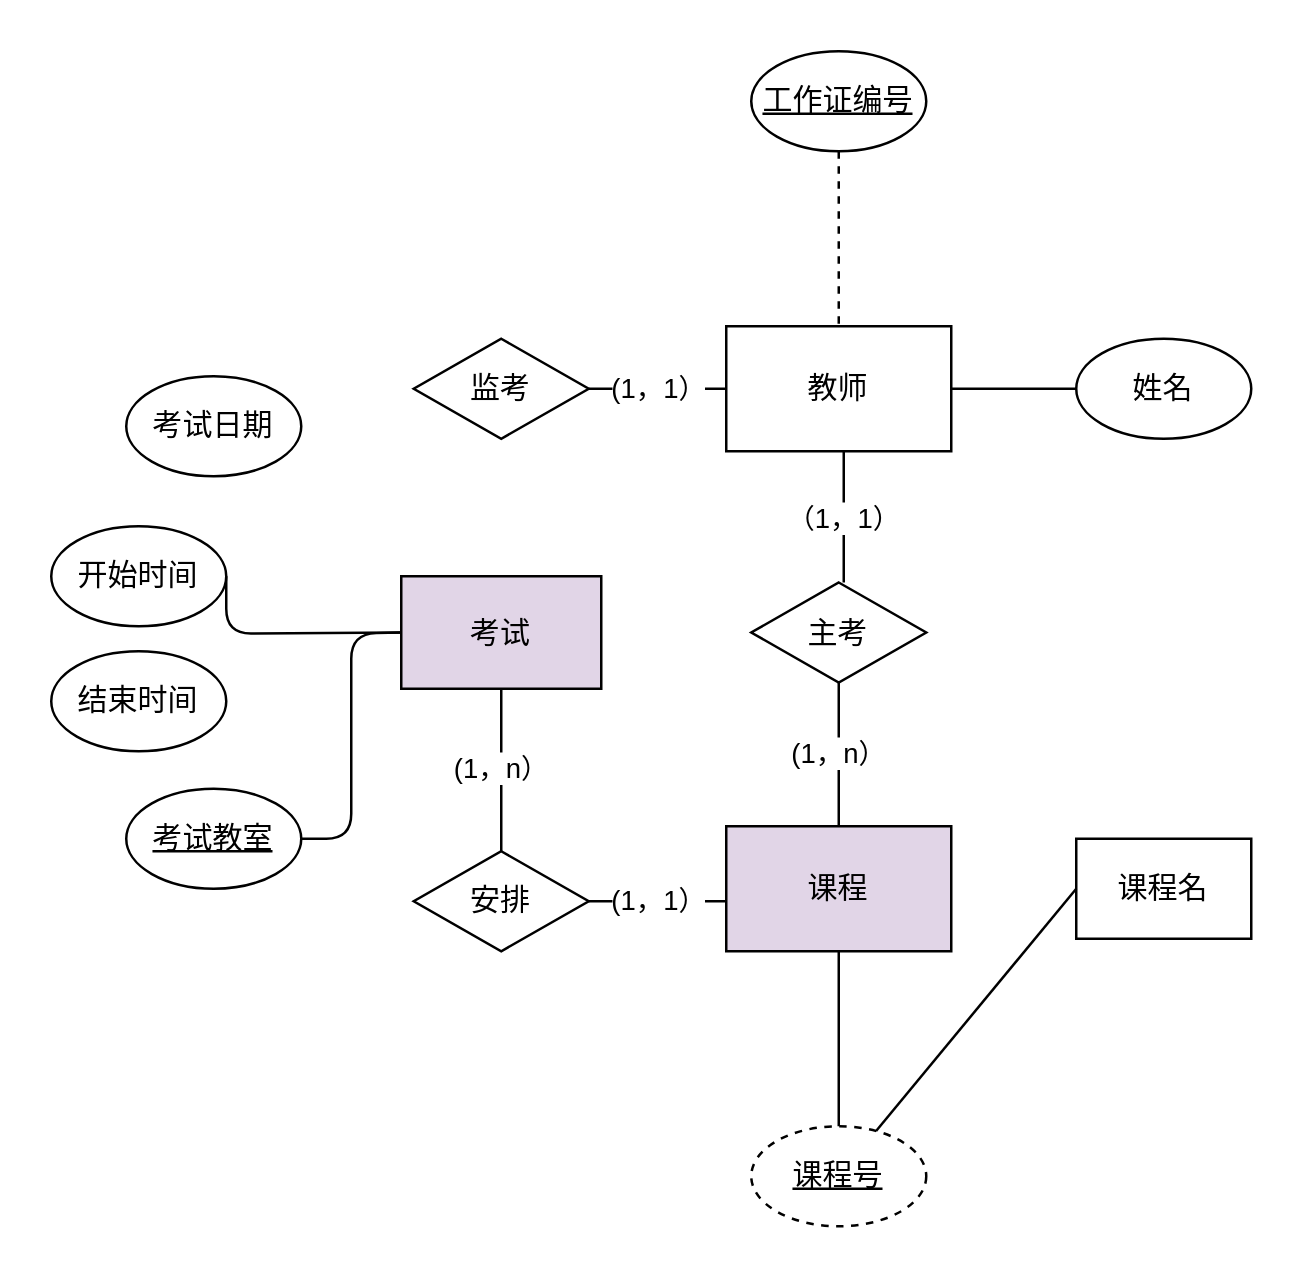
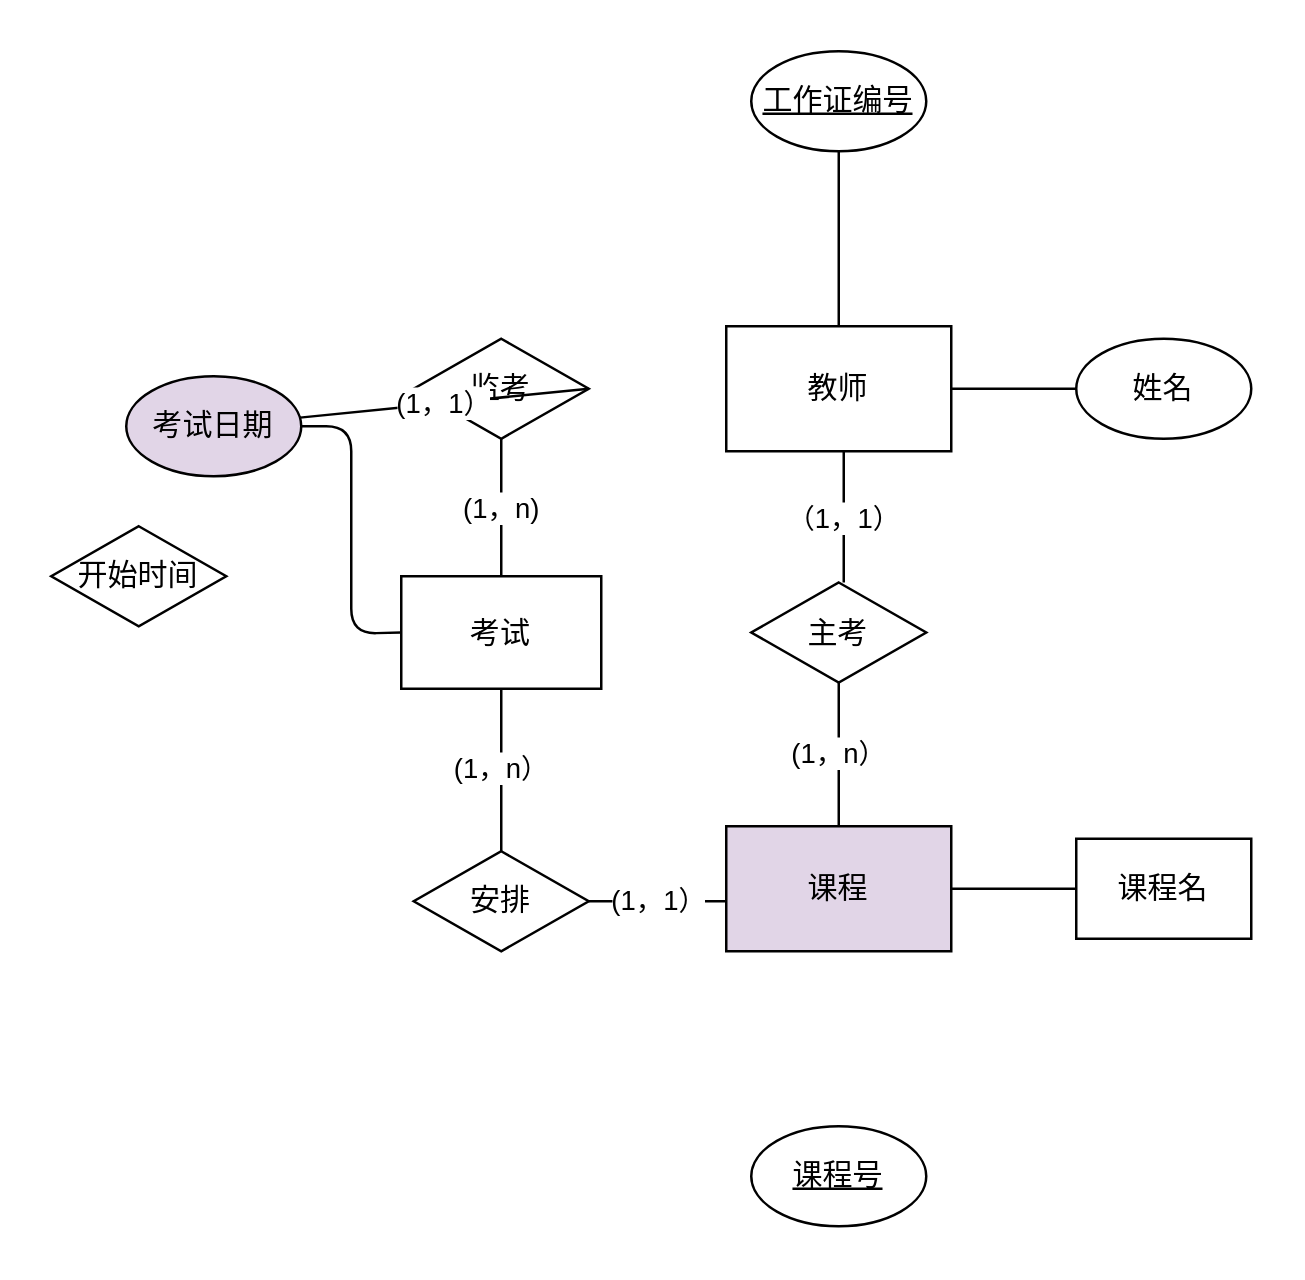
edge "工作证编号" -- "教师": style dashed -> solid
edge "监考" -- "教师": now "监考" -- "考试日期"
node "考试日期": fillcolor #ffffff -> #e1d5e7
edge "监考" -- "考试": added, label "(1，n)"
edge "考试日期" -- "考试": added
node "开始时间": shape ellipse -> diamond
edge "开始时间" -- "考试": removed
node "考试": fillcolor #e1d5e7 -> #ffffff
node "结束时间": removed
edge "考试" -- "考试教室": removed
node "考试教室": removed
edge "课程名" -- "课程号": now "课程名" -- "课程"
edge "课程" -- "课程号": removed
node "课程号": style dashed -> solid
